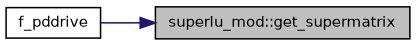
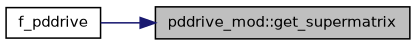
node "superlu_mod::get_supermatrix": label "superlu_mod::get_supermatrix" -> "pddrive_mod::get_supermatrix"
